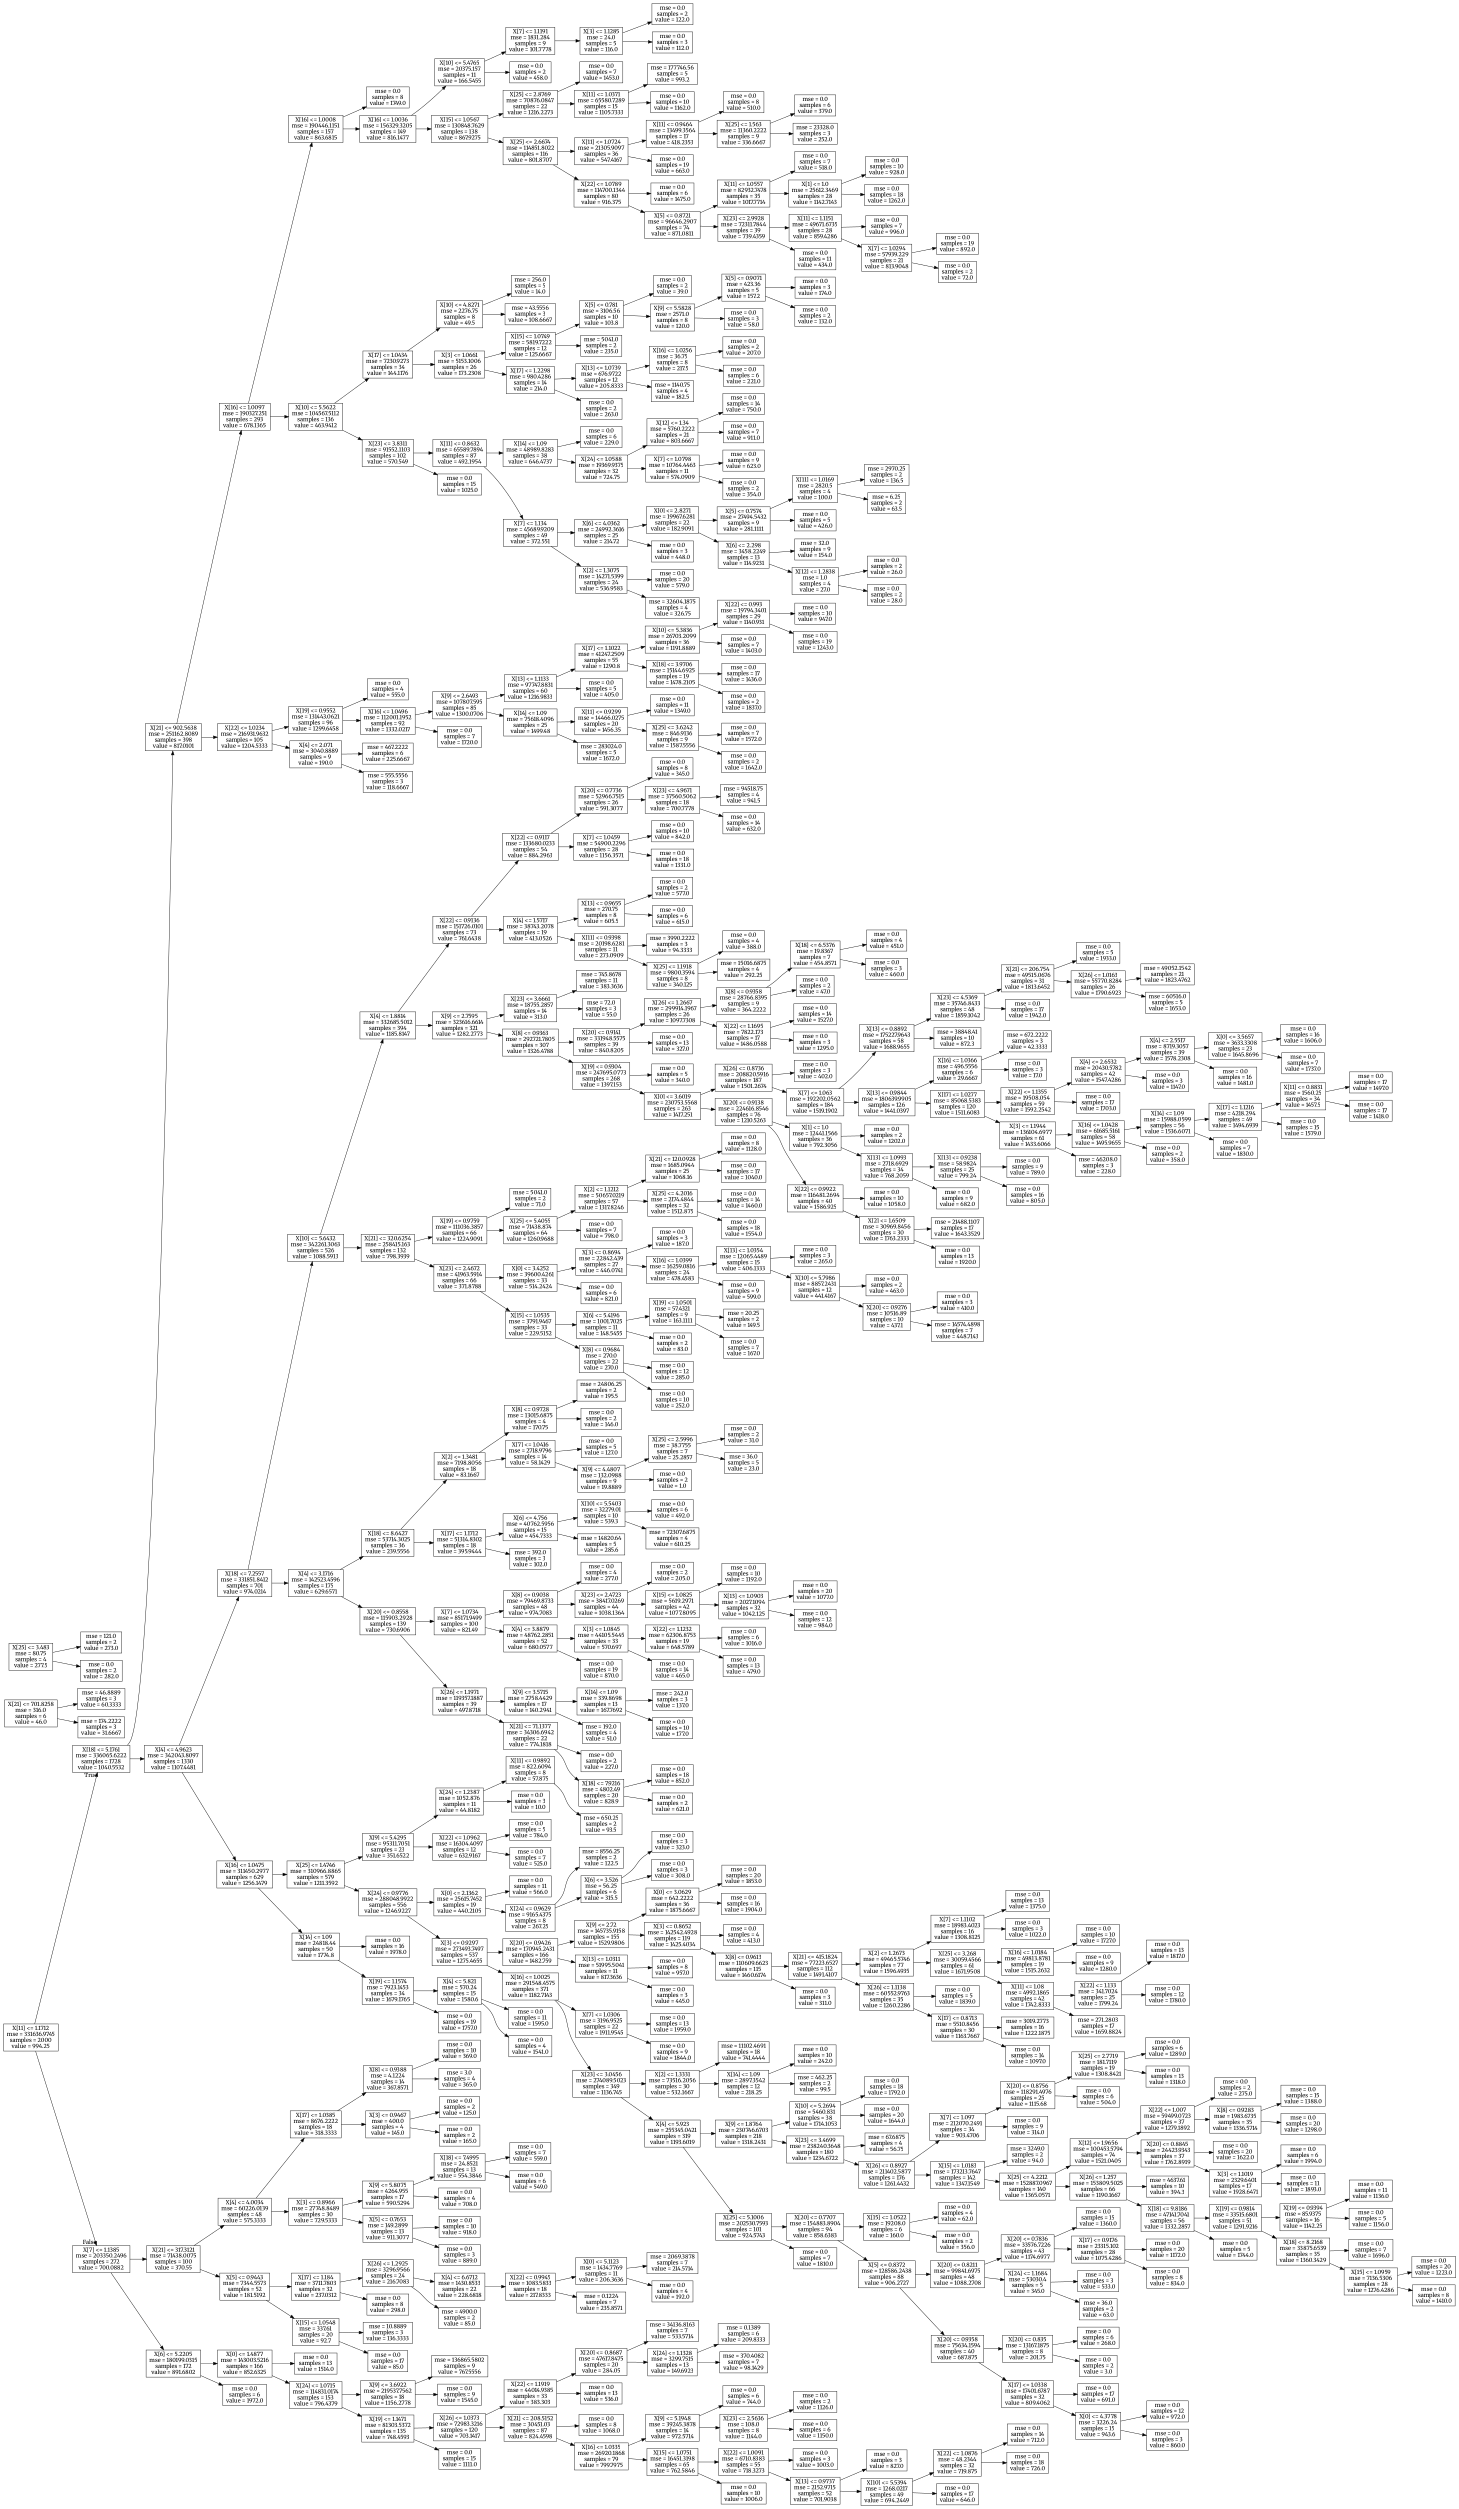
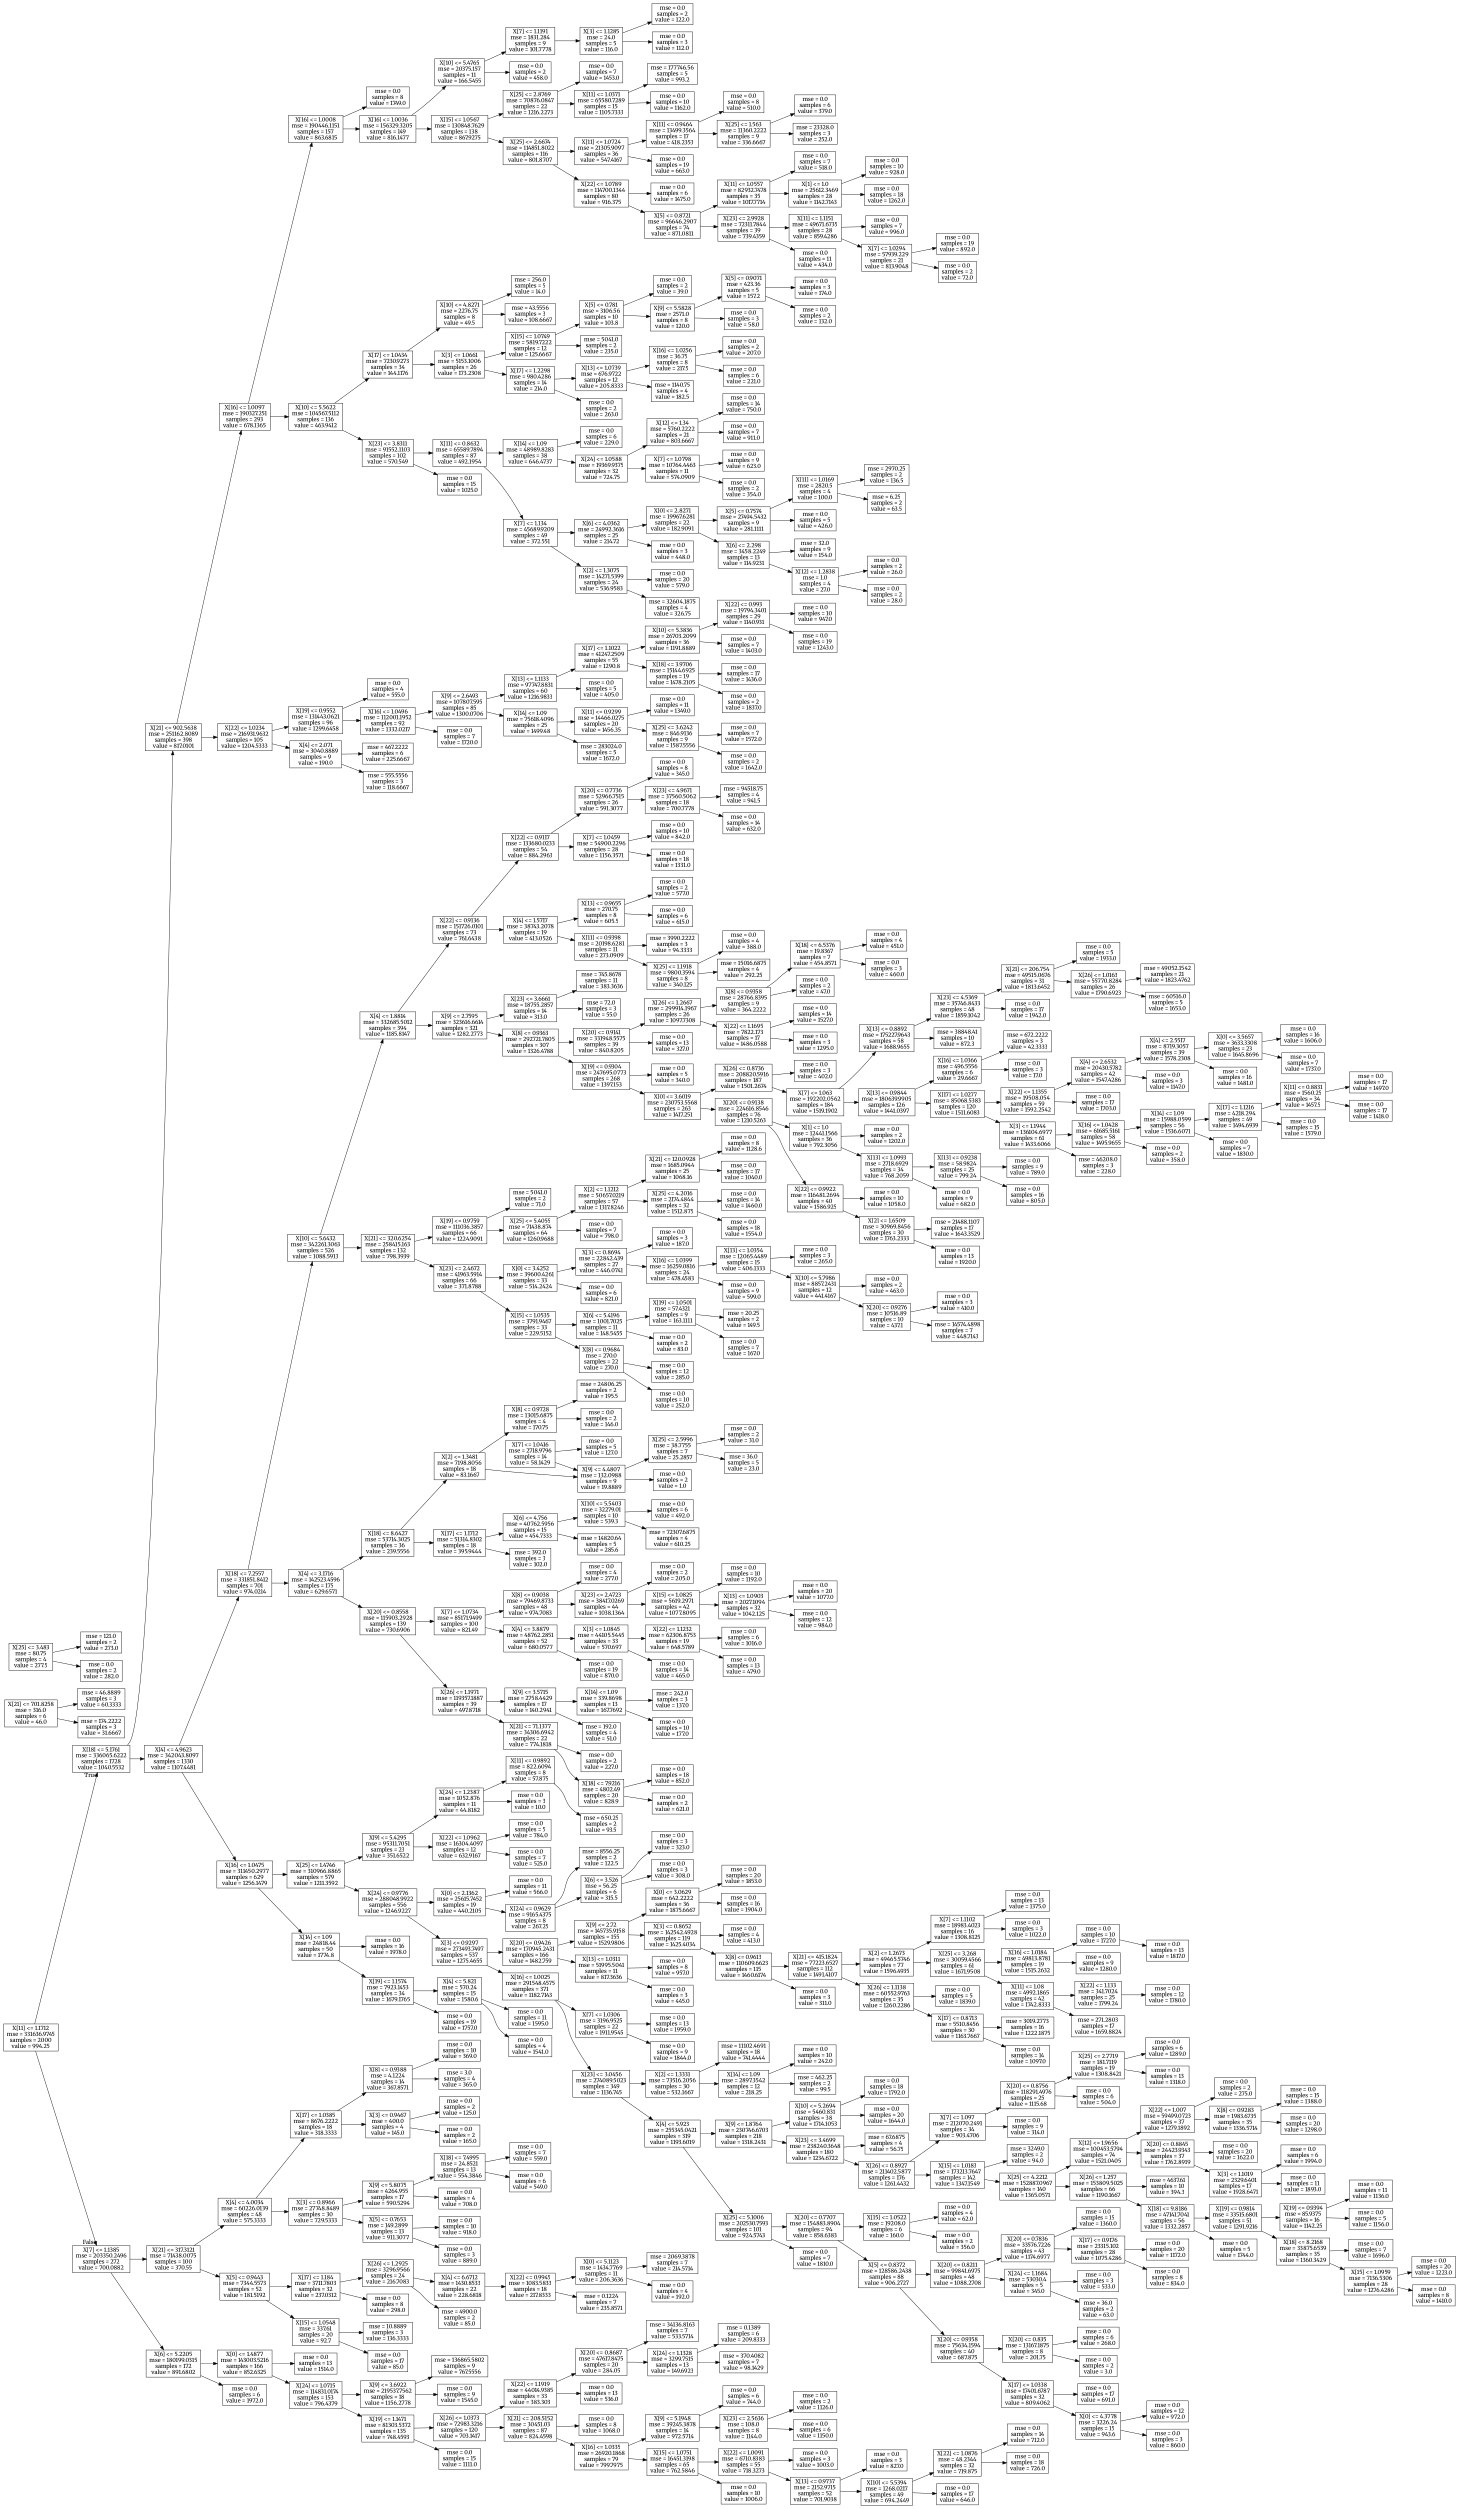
node "mse = 0.0 samples = 8 value = 1128.0": label "mse = 0.0 samples = 8 value = 1128.0" -> "mse = 0.0 samples = 8 value = 1128.6"
edge "X[2] <= 1.3481 mse = 7198.8056 samples = 18 value = 83.1667" -> "X[7] <= 1.0416 mse = 2718.9796 samples = 14 value = 58.1429": now "X[2] <= 1.3481 mse = 7198.8056 samples = 18 value = 83.1667" -> "X[9] <= 4.4807 mse = 132.0988 samples = 9 value = 19.8889"
edge "X[22] <= 1.133 mse = 341.7024 samples = 25 value = 1799.24" -> "mse = 0.0 samples = 13 value = 1817.0": now "mse = 0.0 samples = 10 value = 1727.0" -> "mse = 0.0 samples = 13 value = 1817.0"
